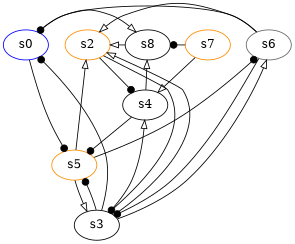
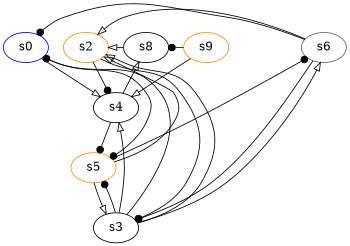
edge "s0" -> "s8": now "s0" -> "s4"
node "s7": label "s7" -> "s9"
